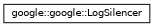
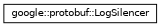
node "google::google::LogSilencer": label "google::google::LogSilencer" -> "google::protobuf::LogSilencer"
